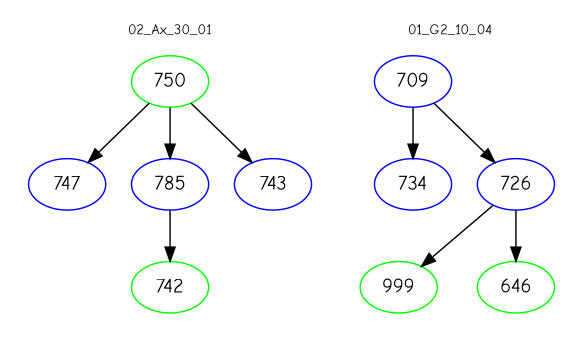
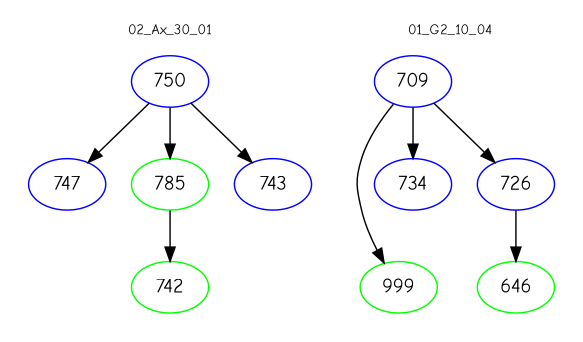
node "750": color green -> blue
node "785": color blue -> green
edge "726" -> "999": now "709" -> "999"
